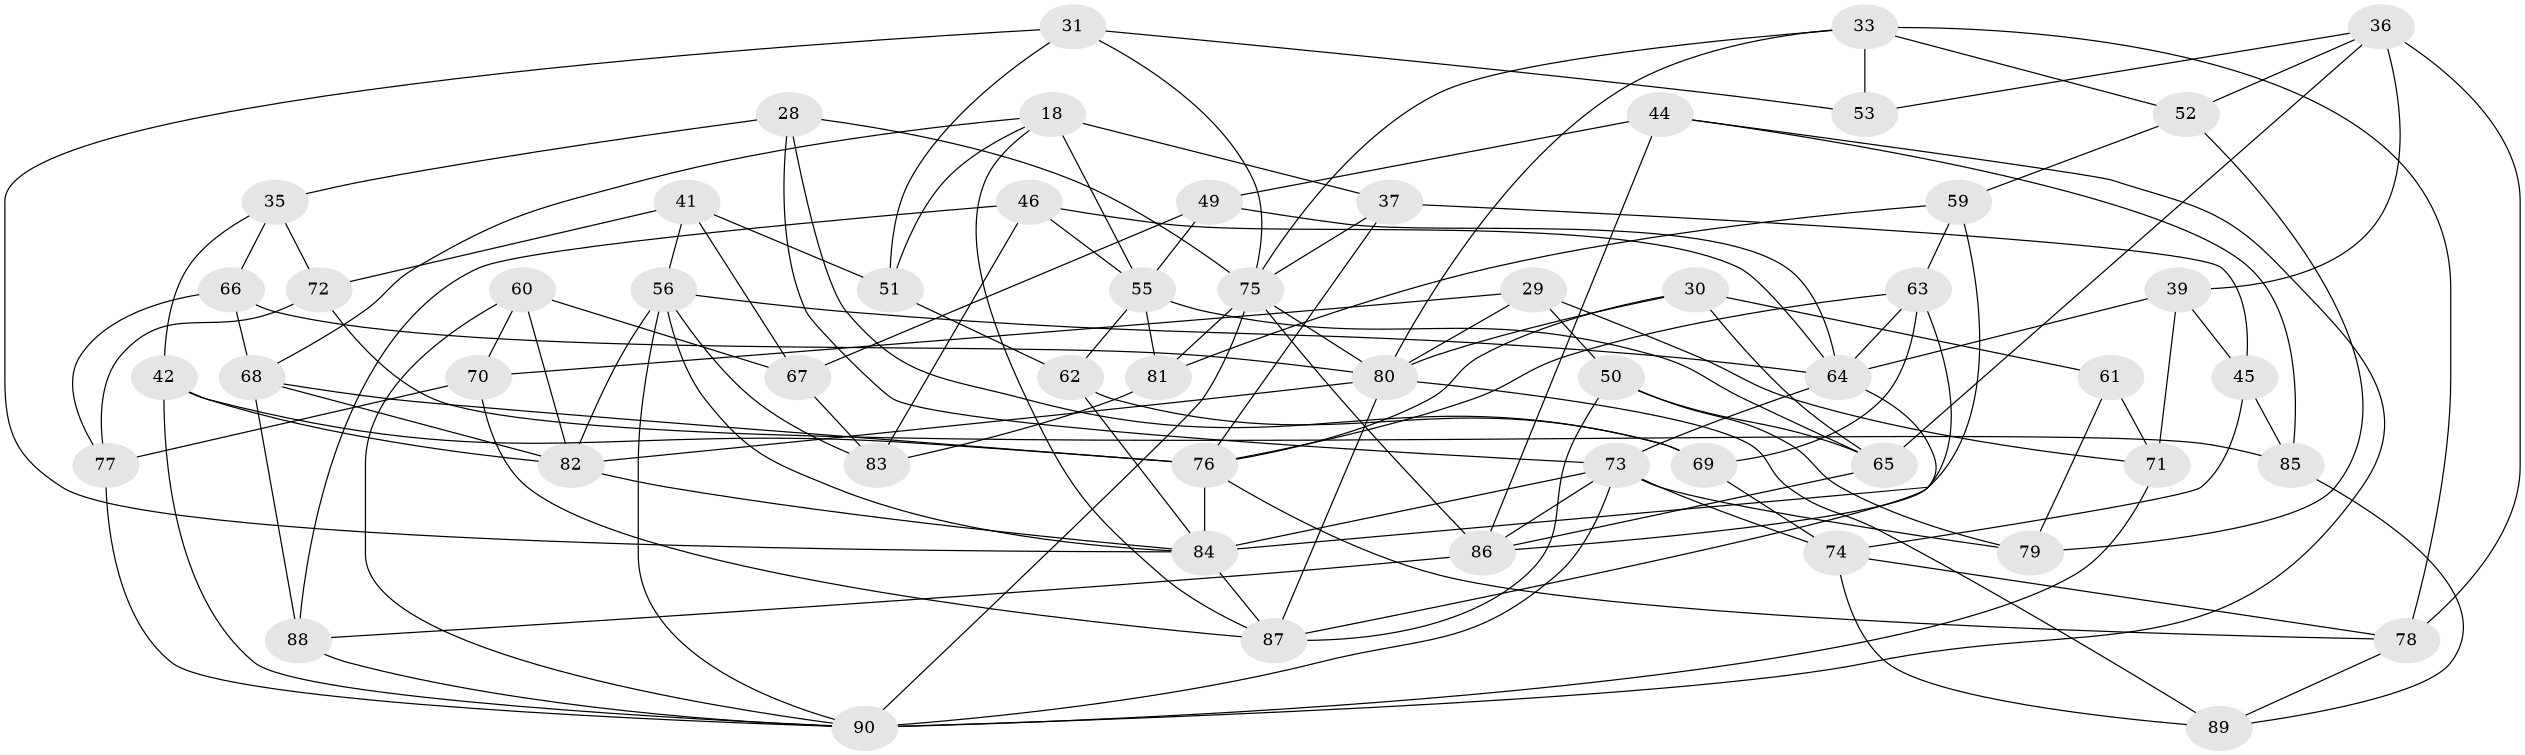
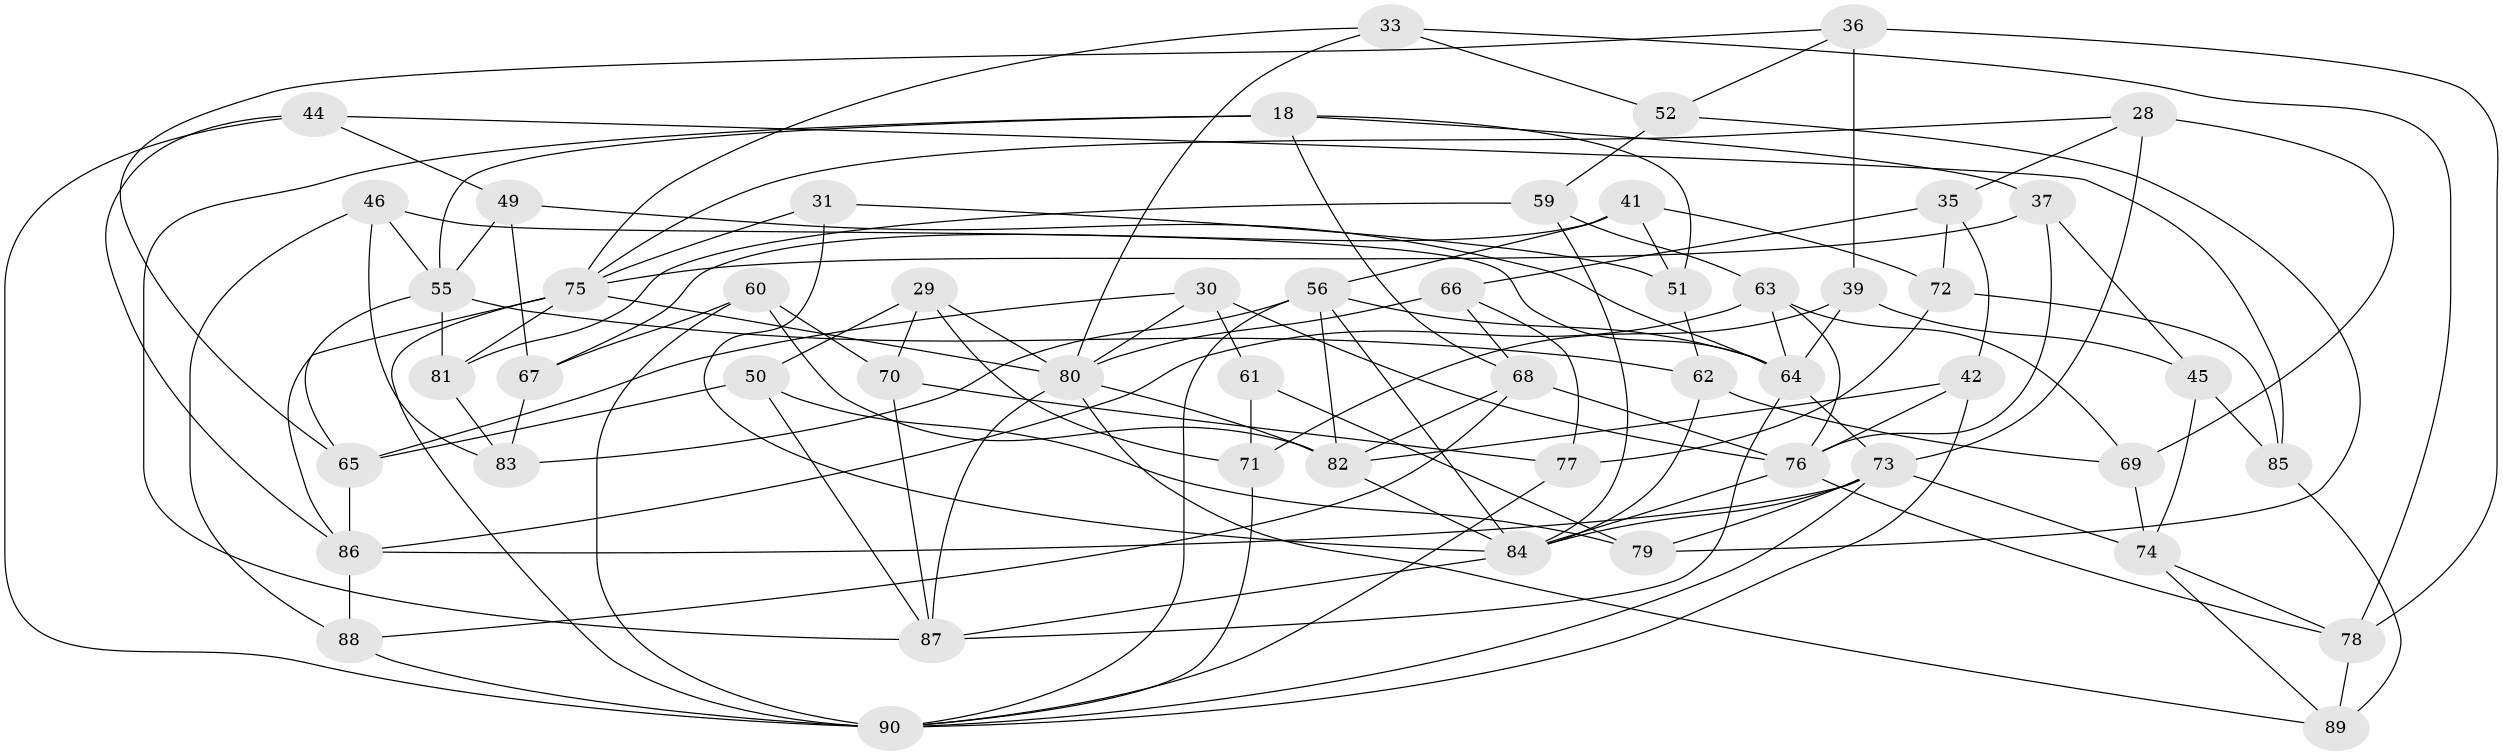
node "53": removed
